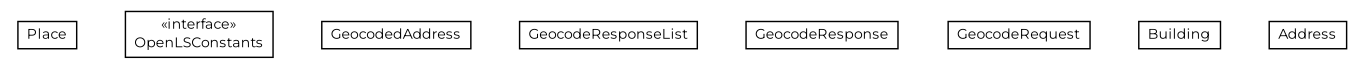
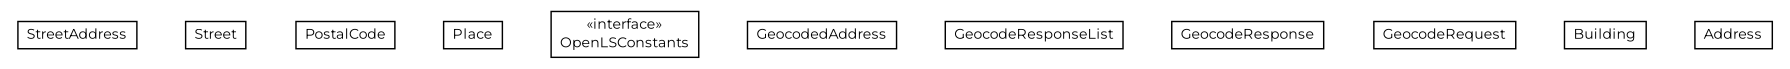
node "StreetAddress": added
node "Street": added
node "PostalCode": added
